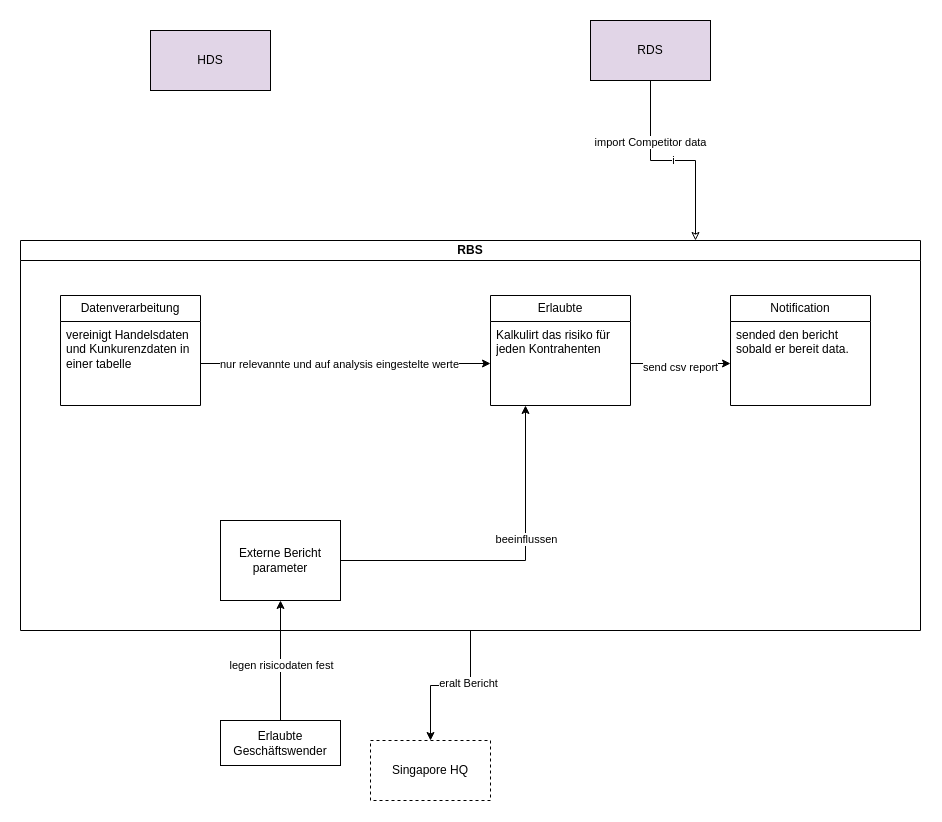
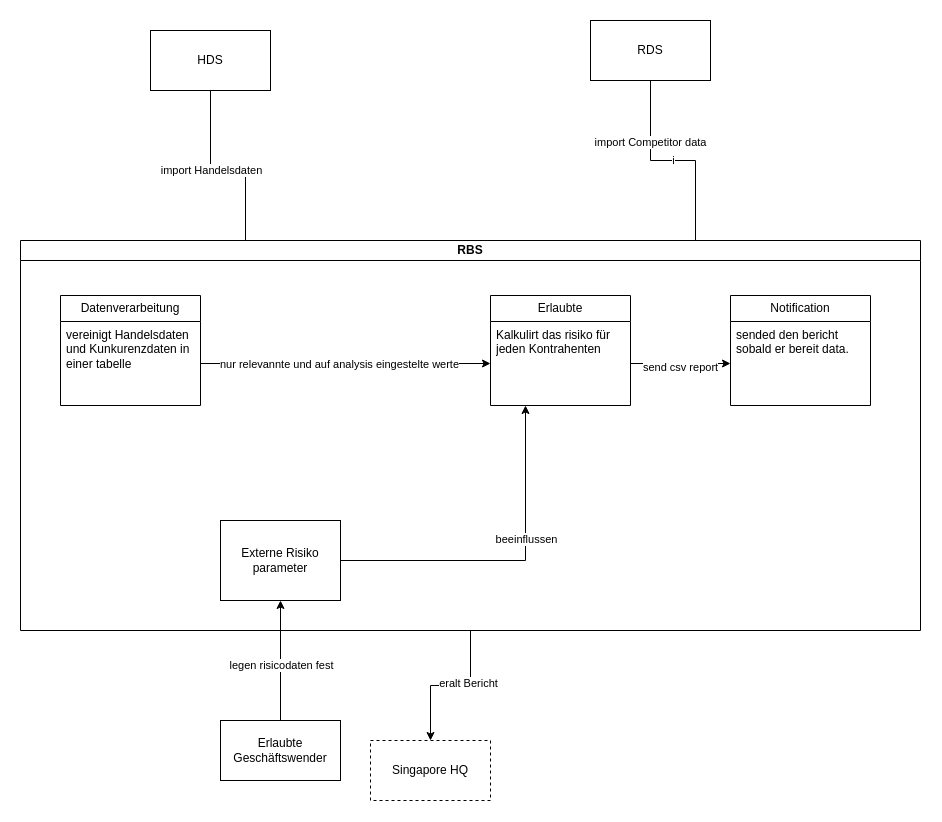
node "RDS": fillcolor #e1d5e7 -> #ffffff
node "HDS": fillcolor #e1d5e7 -> #ffffff
edge "HDS" -- "RBS": added, label "import Handelsdaten"
edge "RDS" -> "RBS": arrowhead classic -> none
node "Externe Bericht parameter": label "Externe Bericht parameter" -> "Externe Risiko parameter"
node "Erlaubte Geschäftswender": size 120x45 -> 120x60
